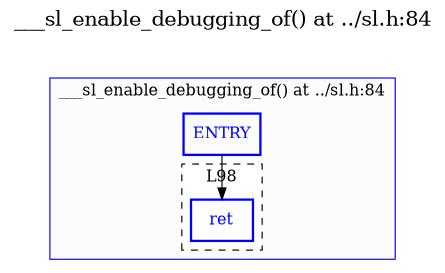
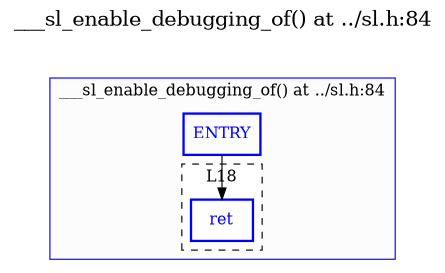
cluster "L98": label "L98" -> "L18"
